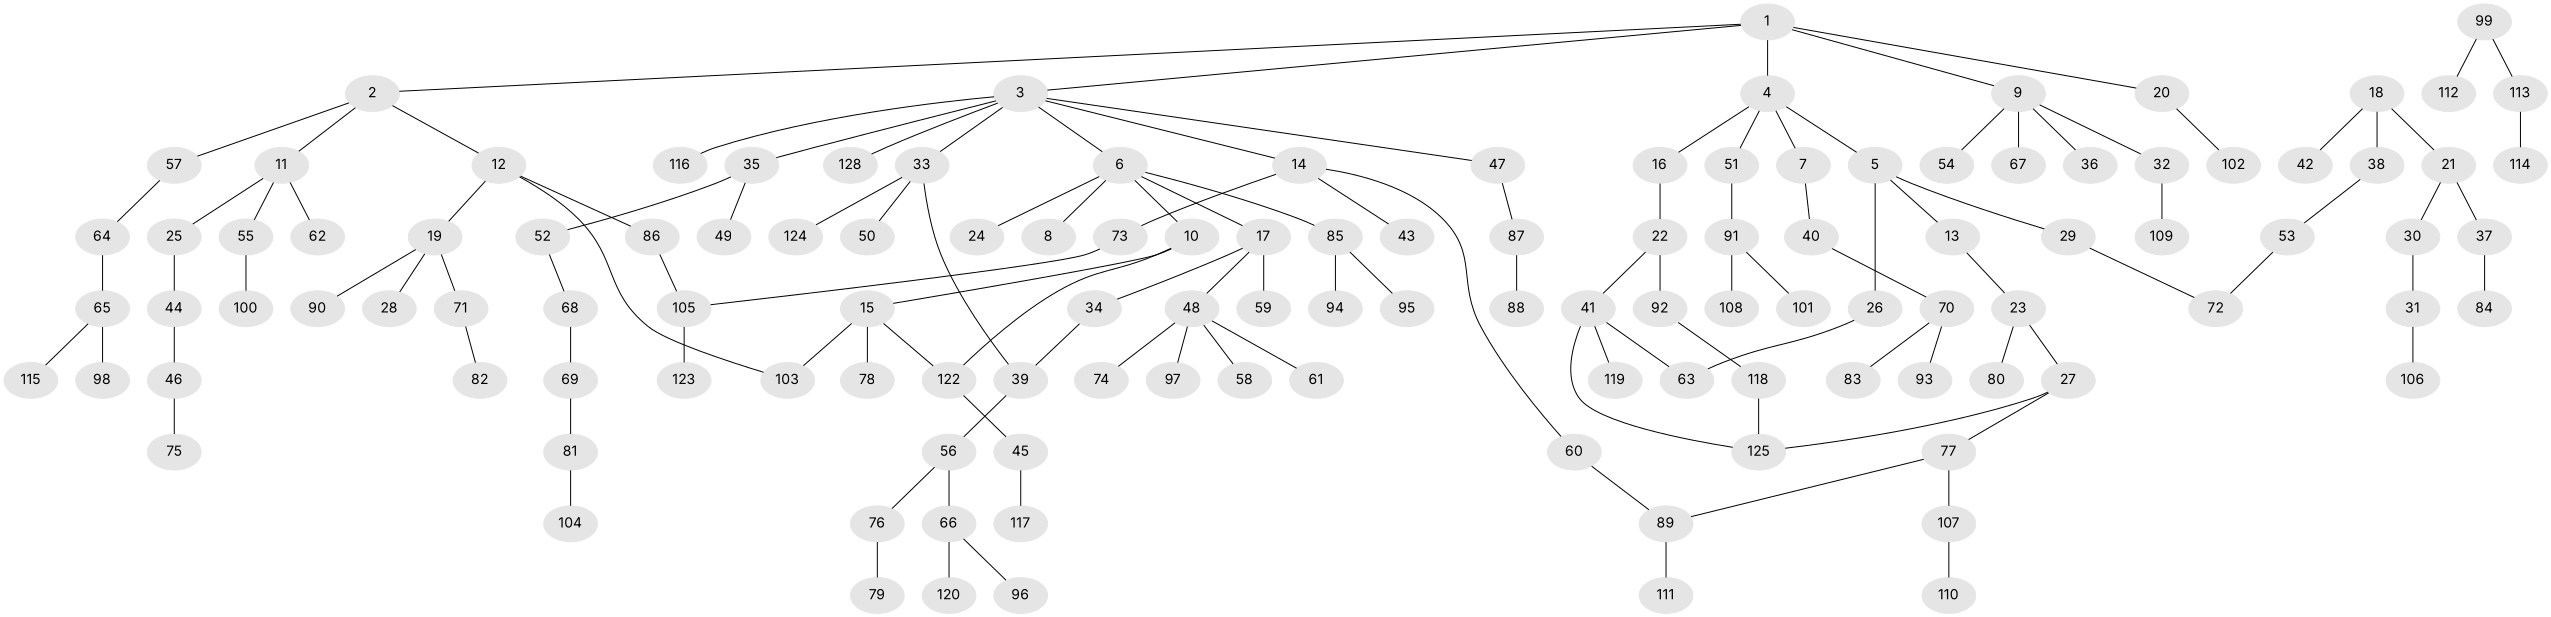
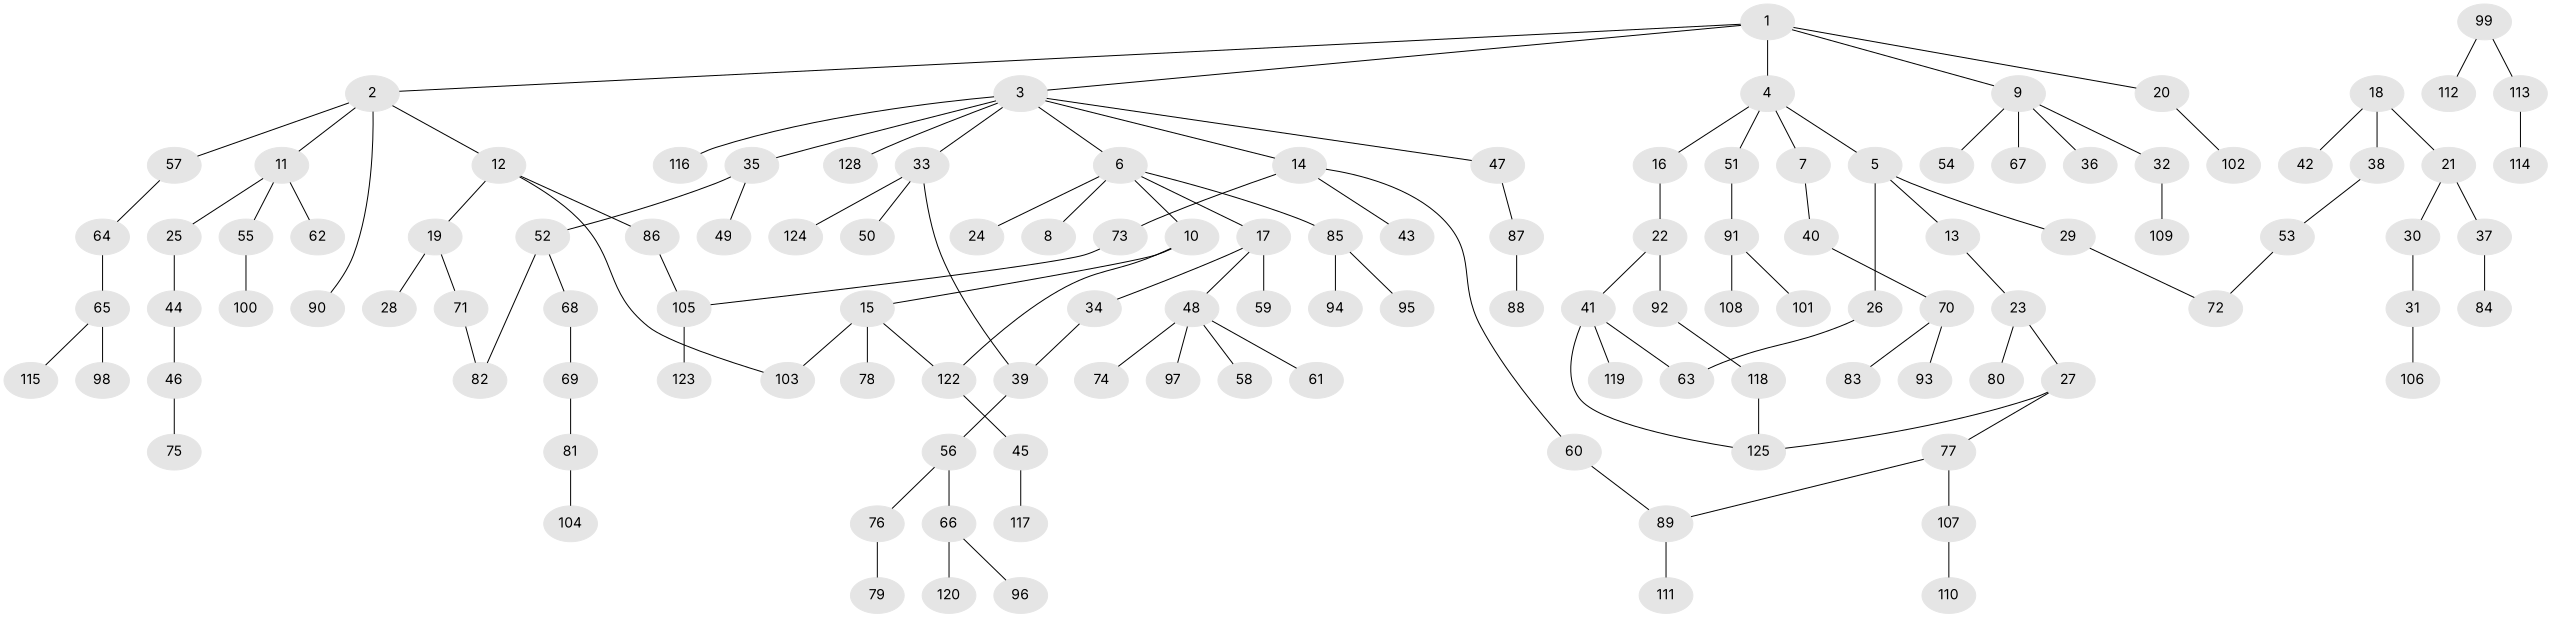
edge "19" -- "90": now "2" -- "90"
edge "52" -- "82": added
